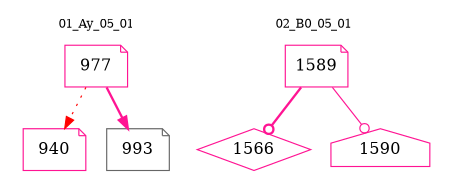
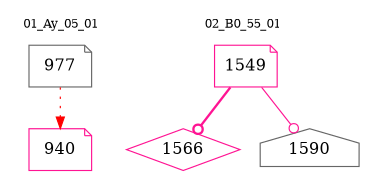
cluster "02_B0_05_01": label "02_B0_05_01" -> "02_B0_55_01"
node "977": color deeppink -> gray40
node "1589": label "1589" -> "1549"
node "993": removed
node "1590": color deeppink -> gray40
